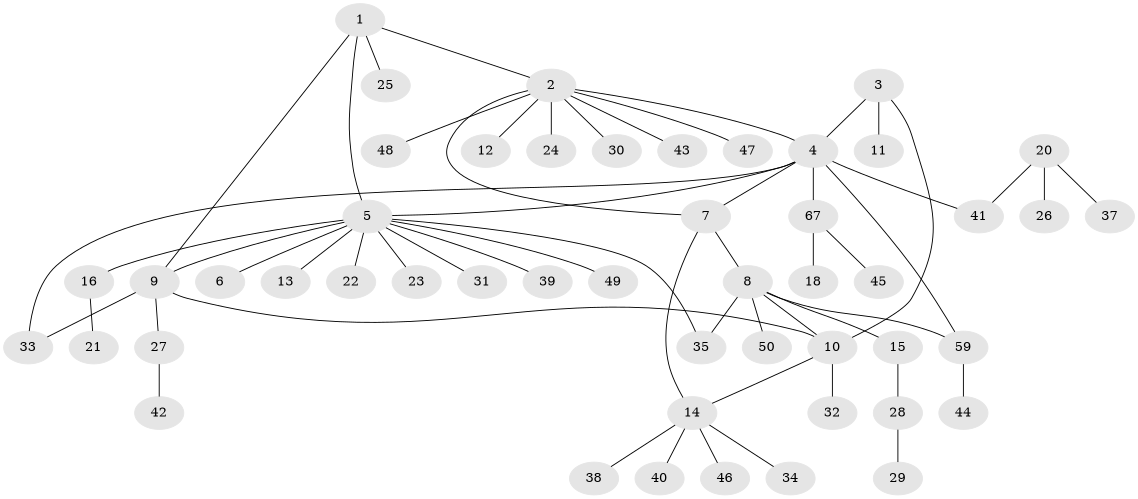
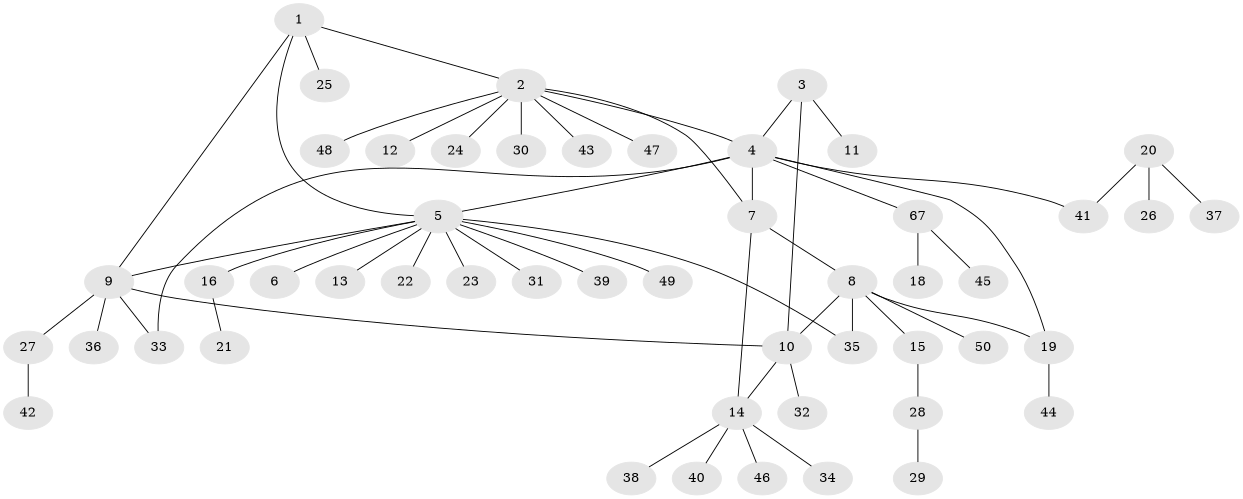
node "36": added
node "59": label "59" -> "19"
